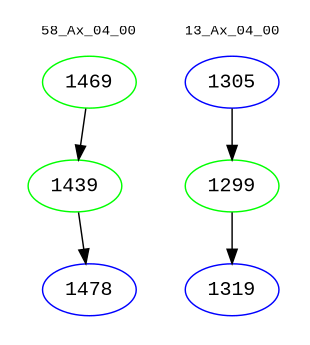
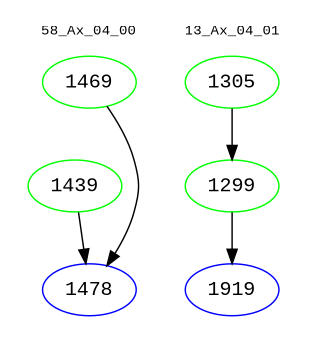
cluster "13_Ax_04_00": label "13_Ax_04_00" -> "13_Ax_04_01"
node "1305": color blue -> green
edge "1469" -> "1439": now "1469" -> "1478"
node "1319": label "1319" -> "1919"
